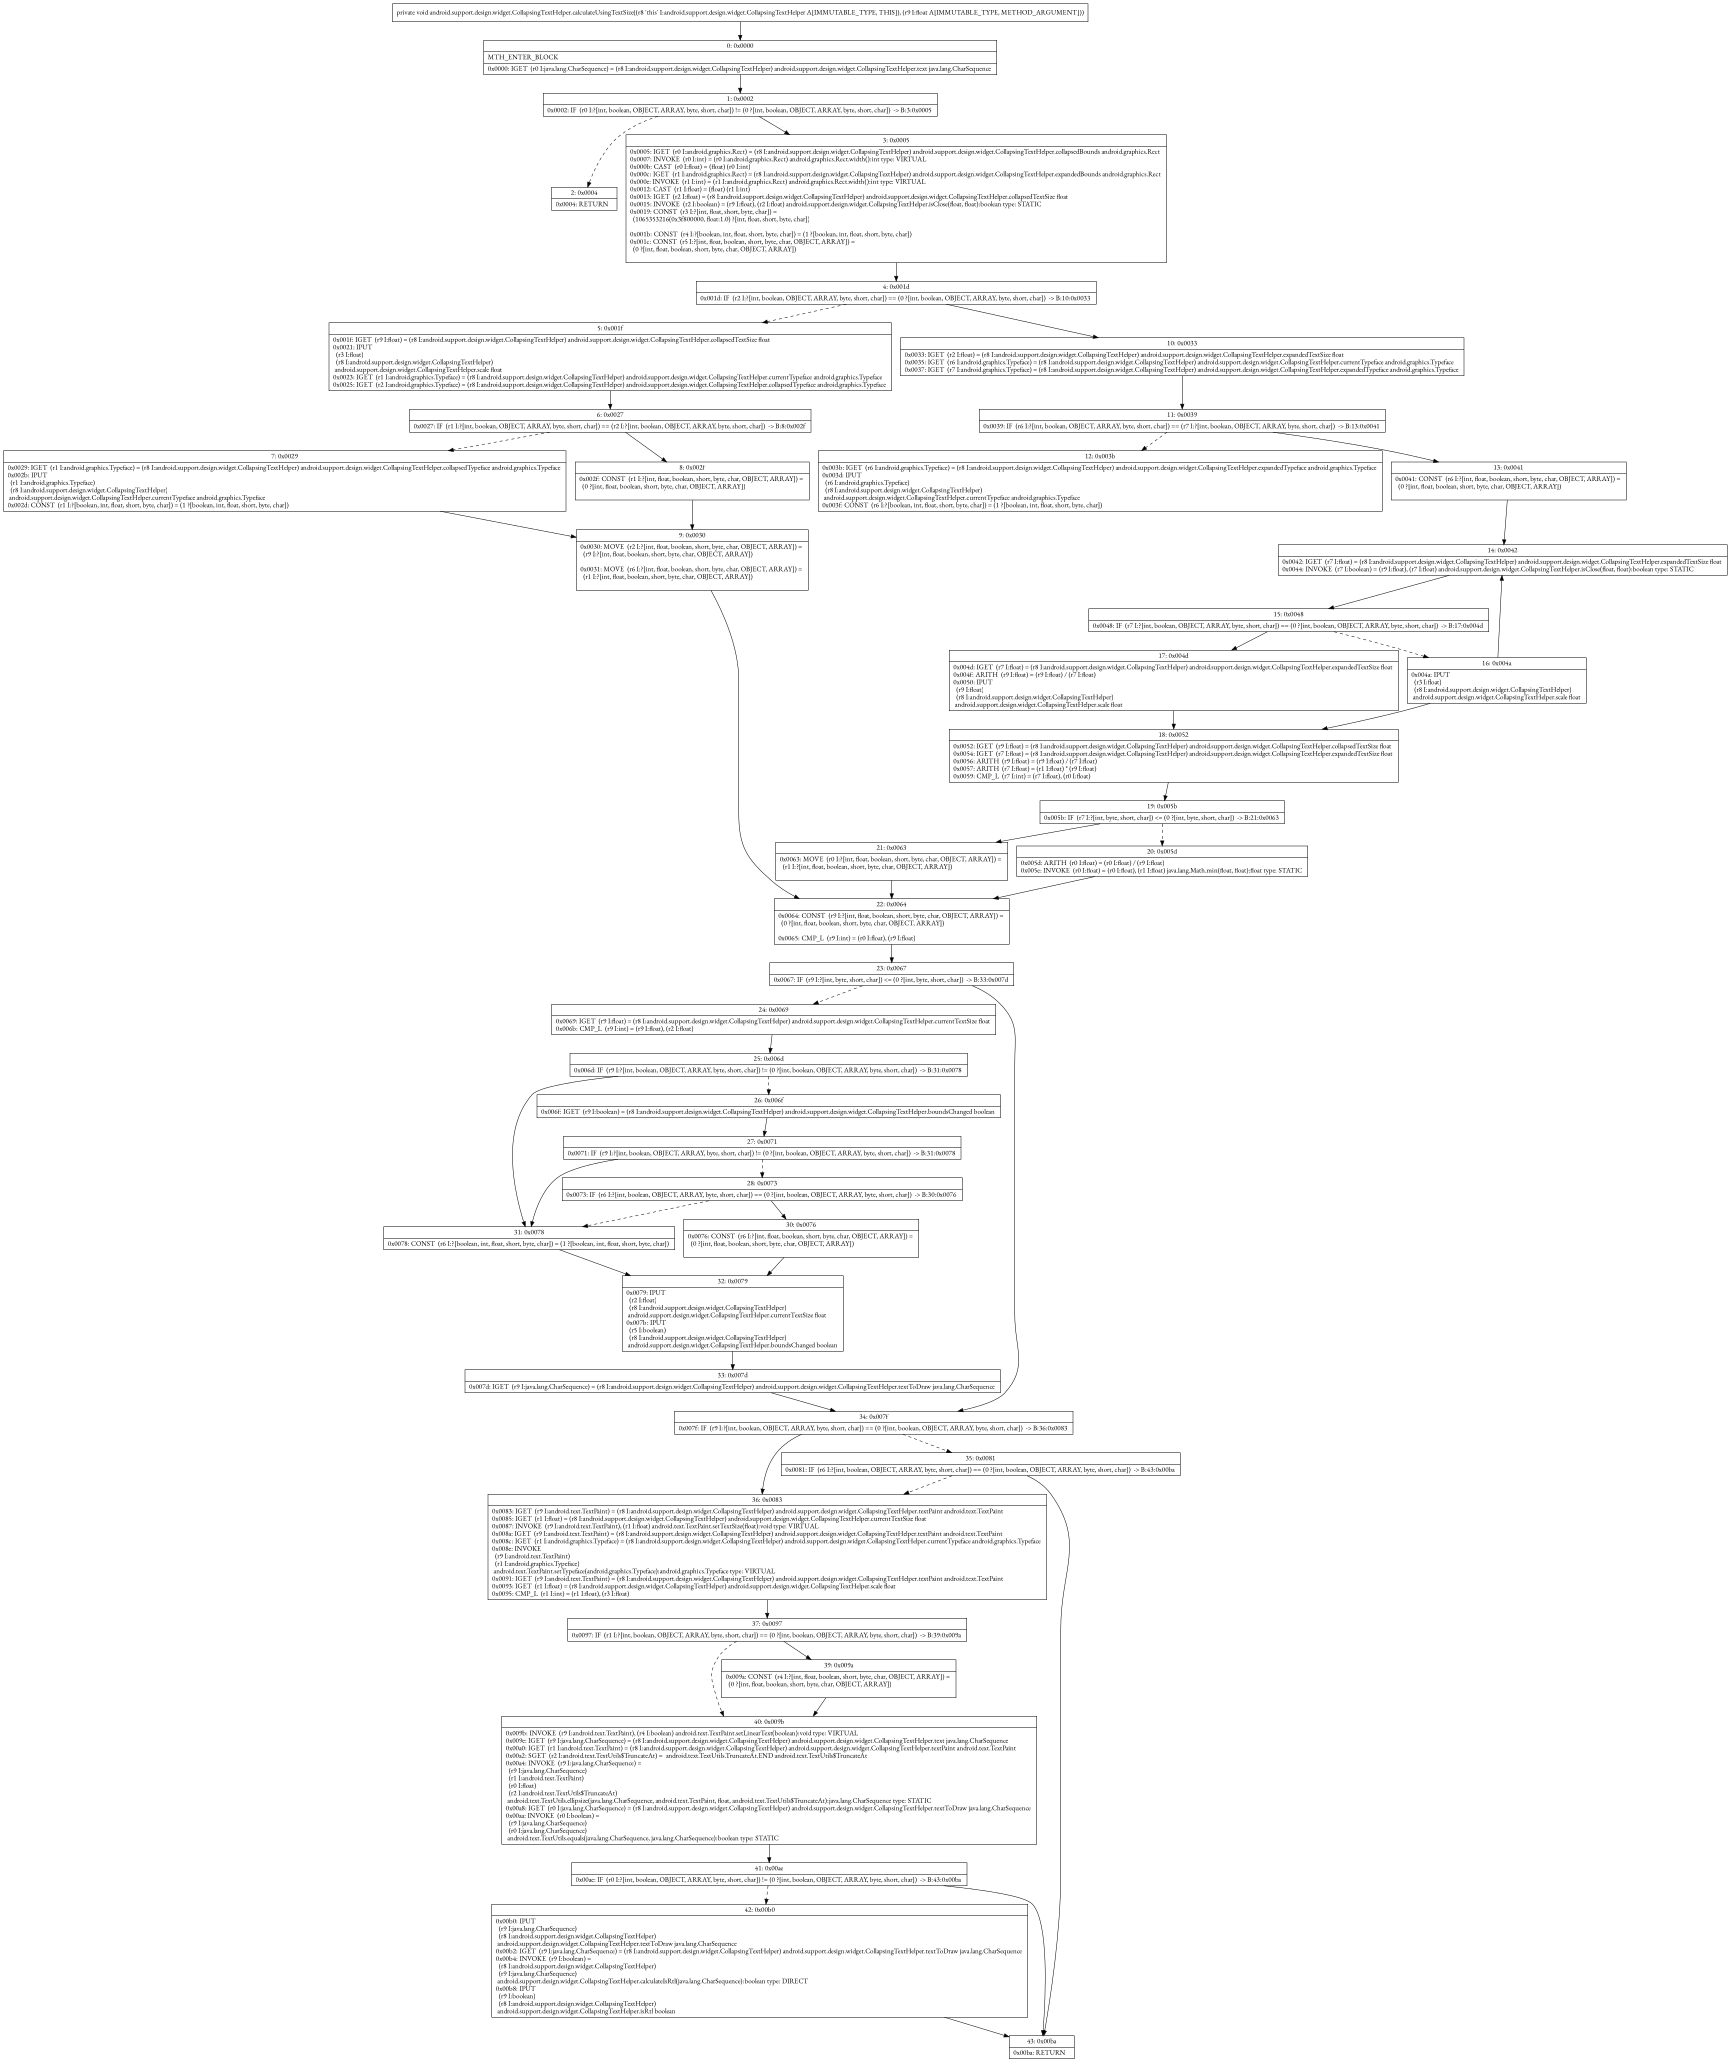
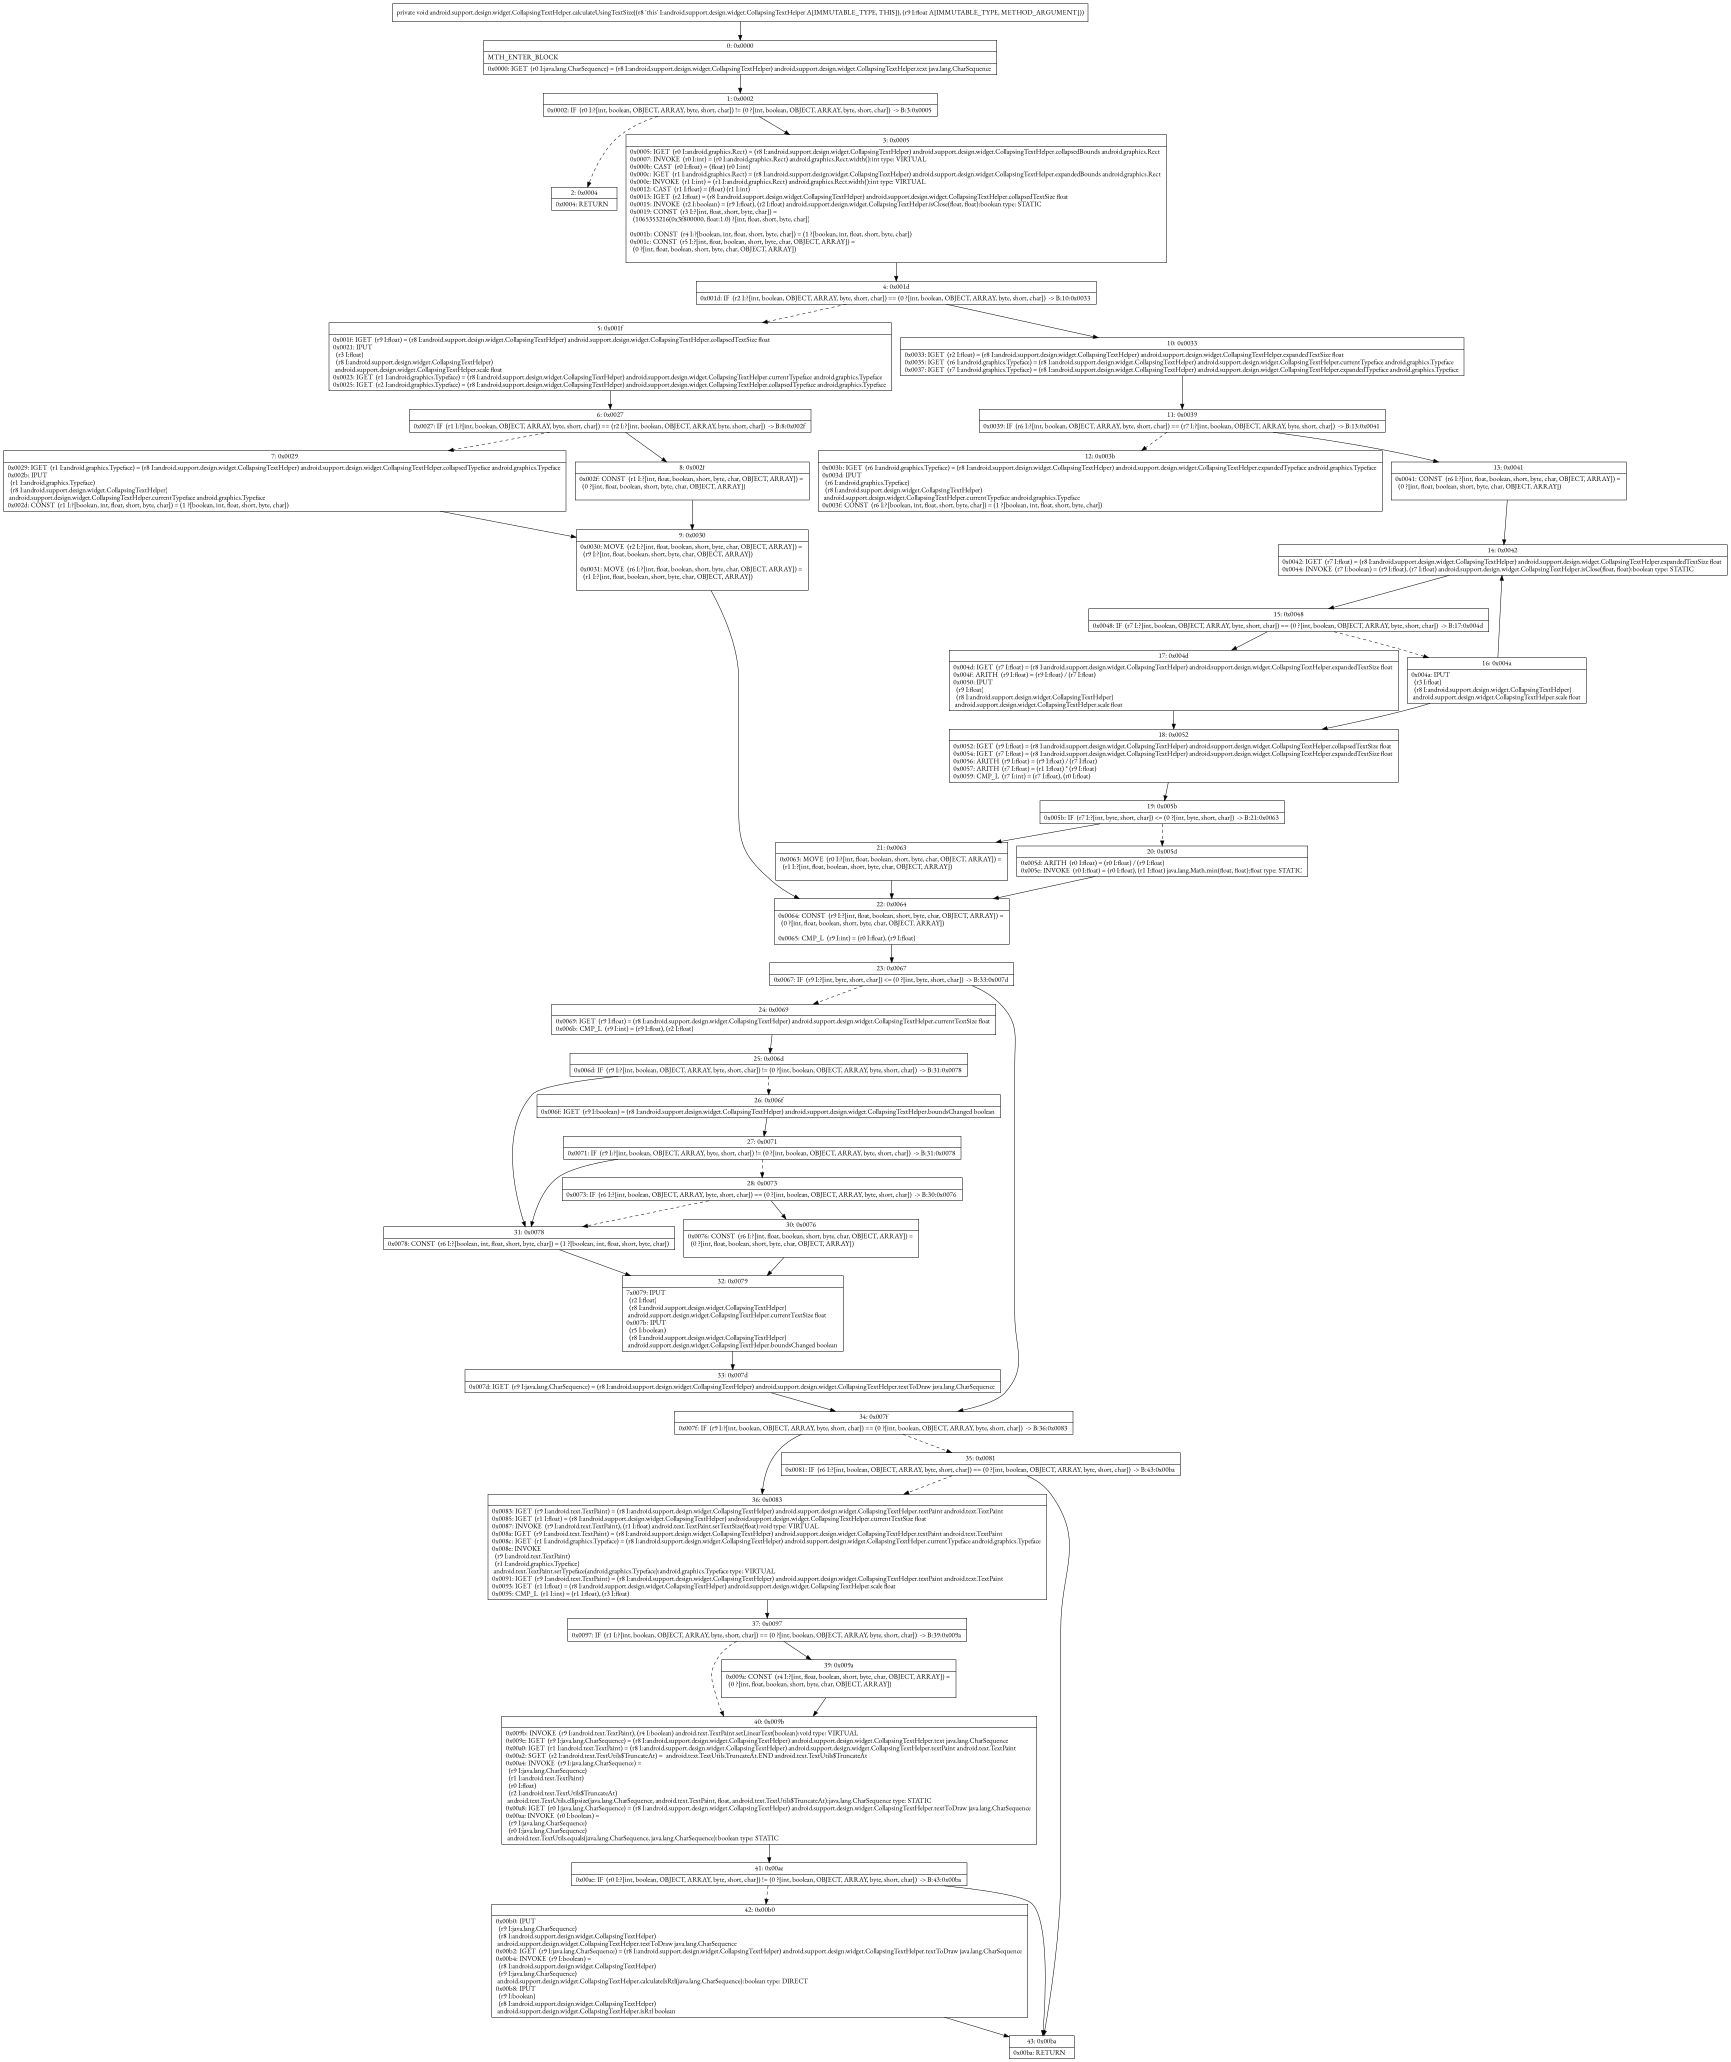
node "32: 0x0079": text "0x0079: IPUT" -> "7x0079: IPUT"
